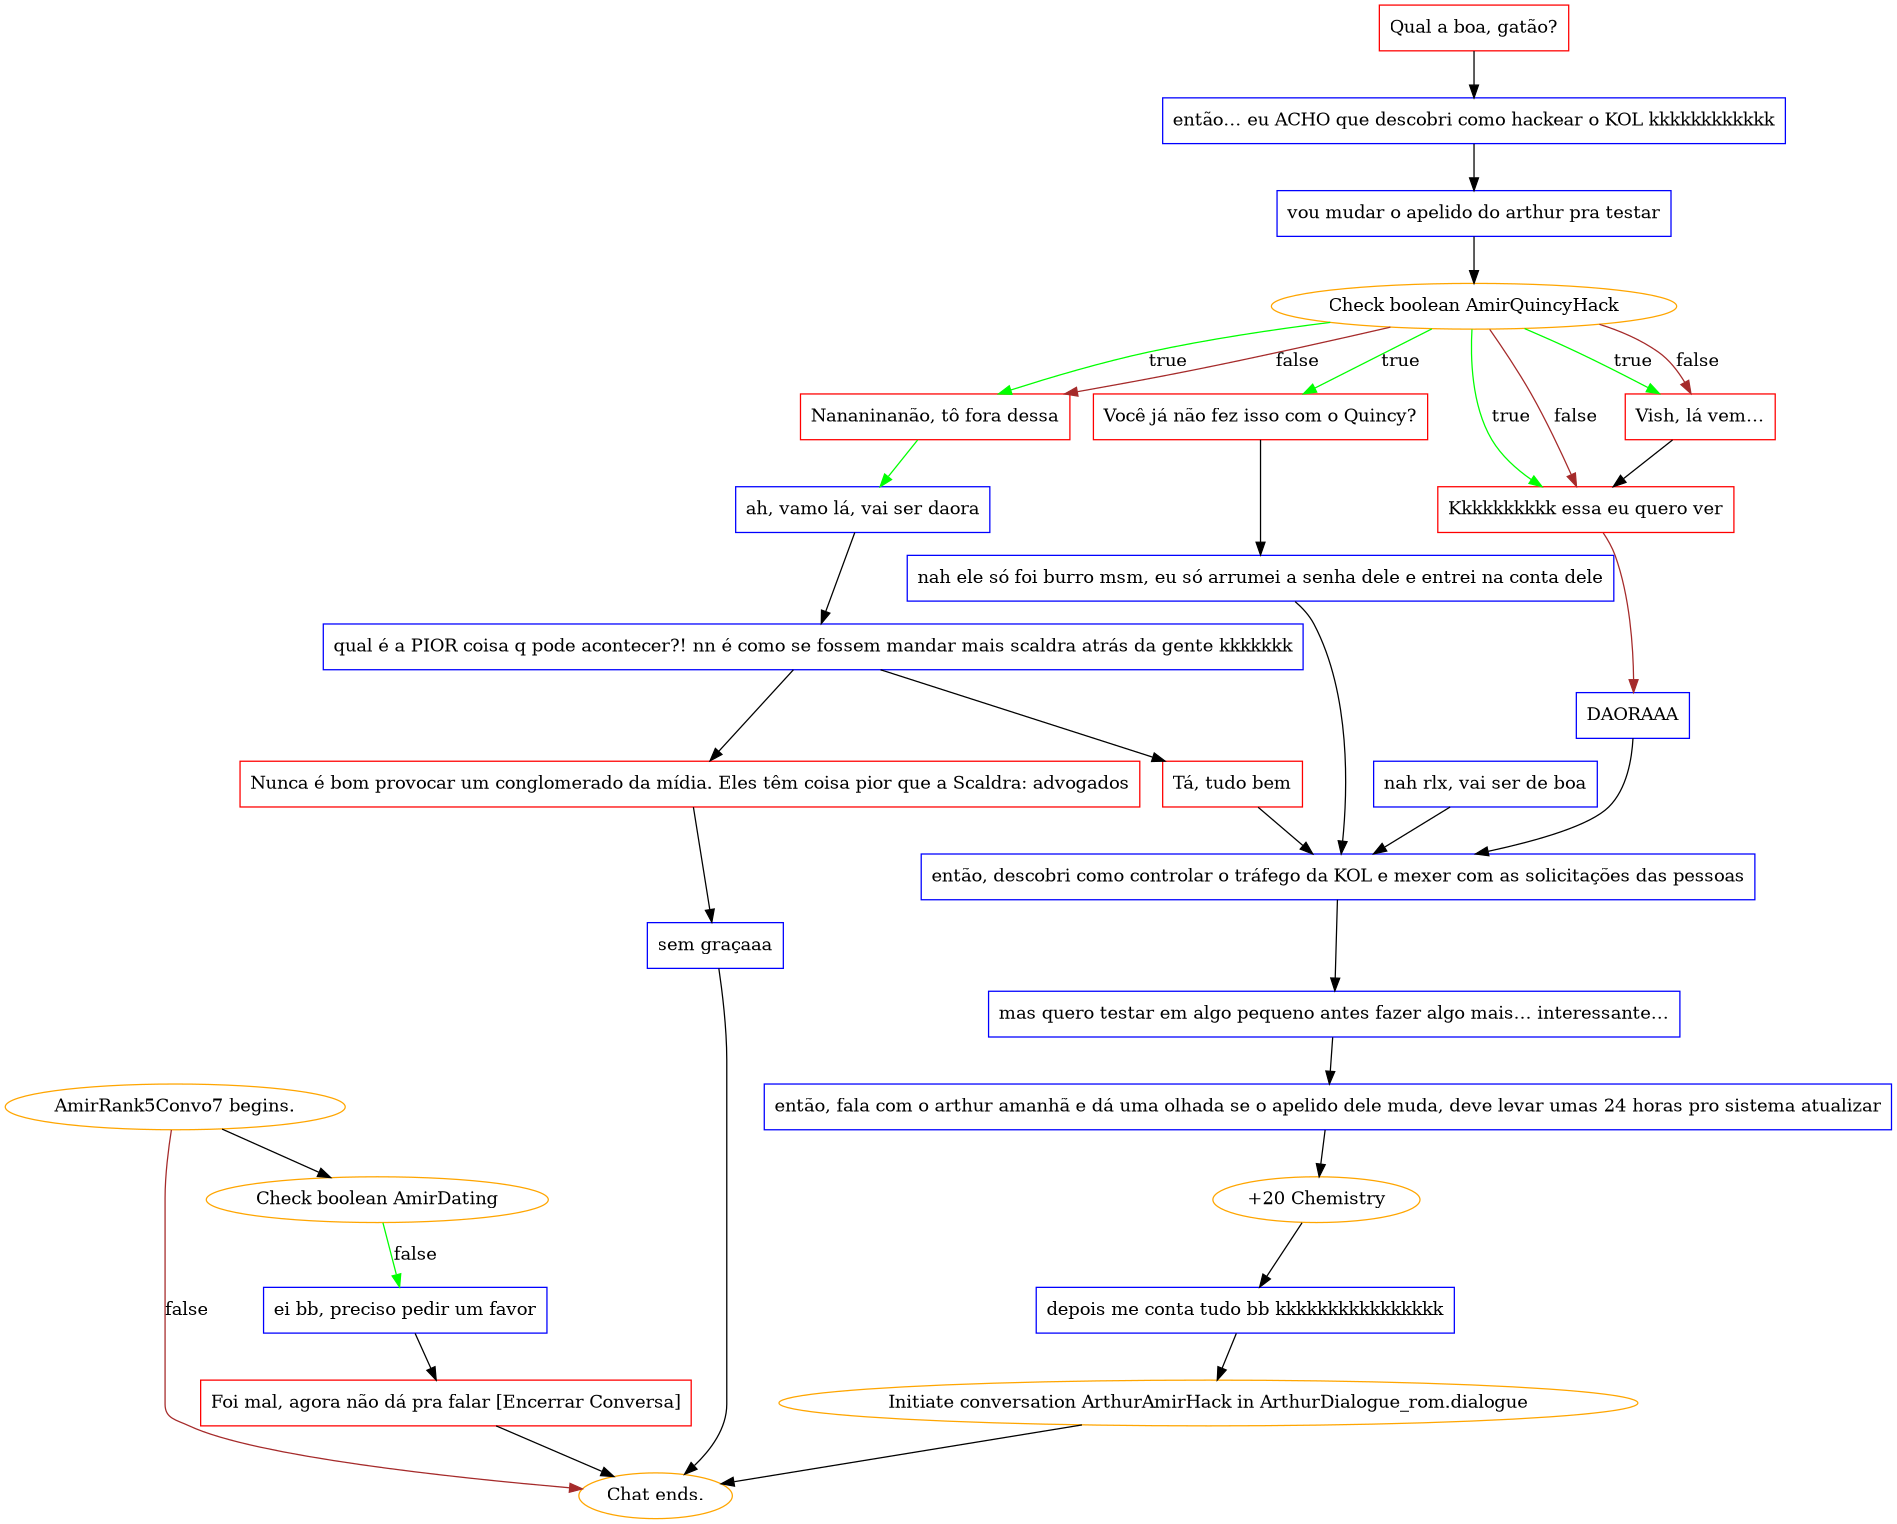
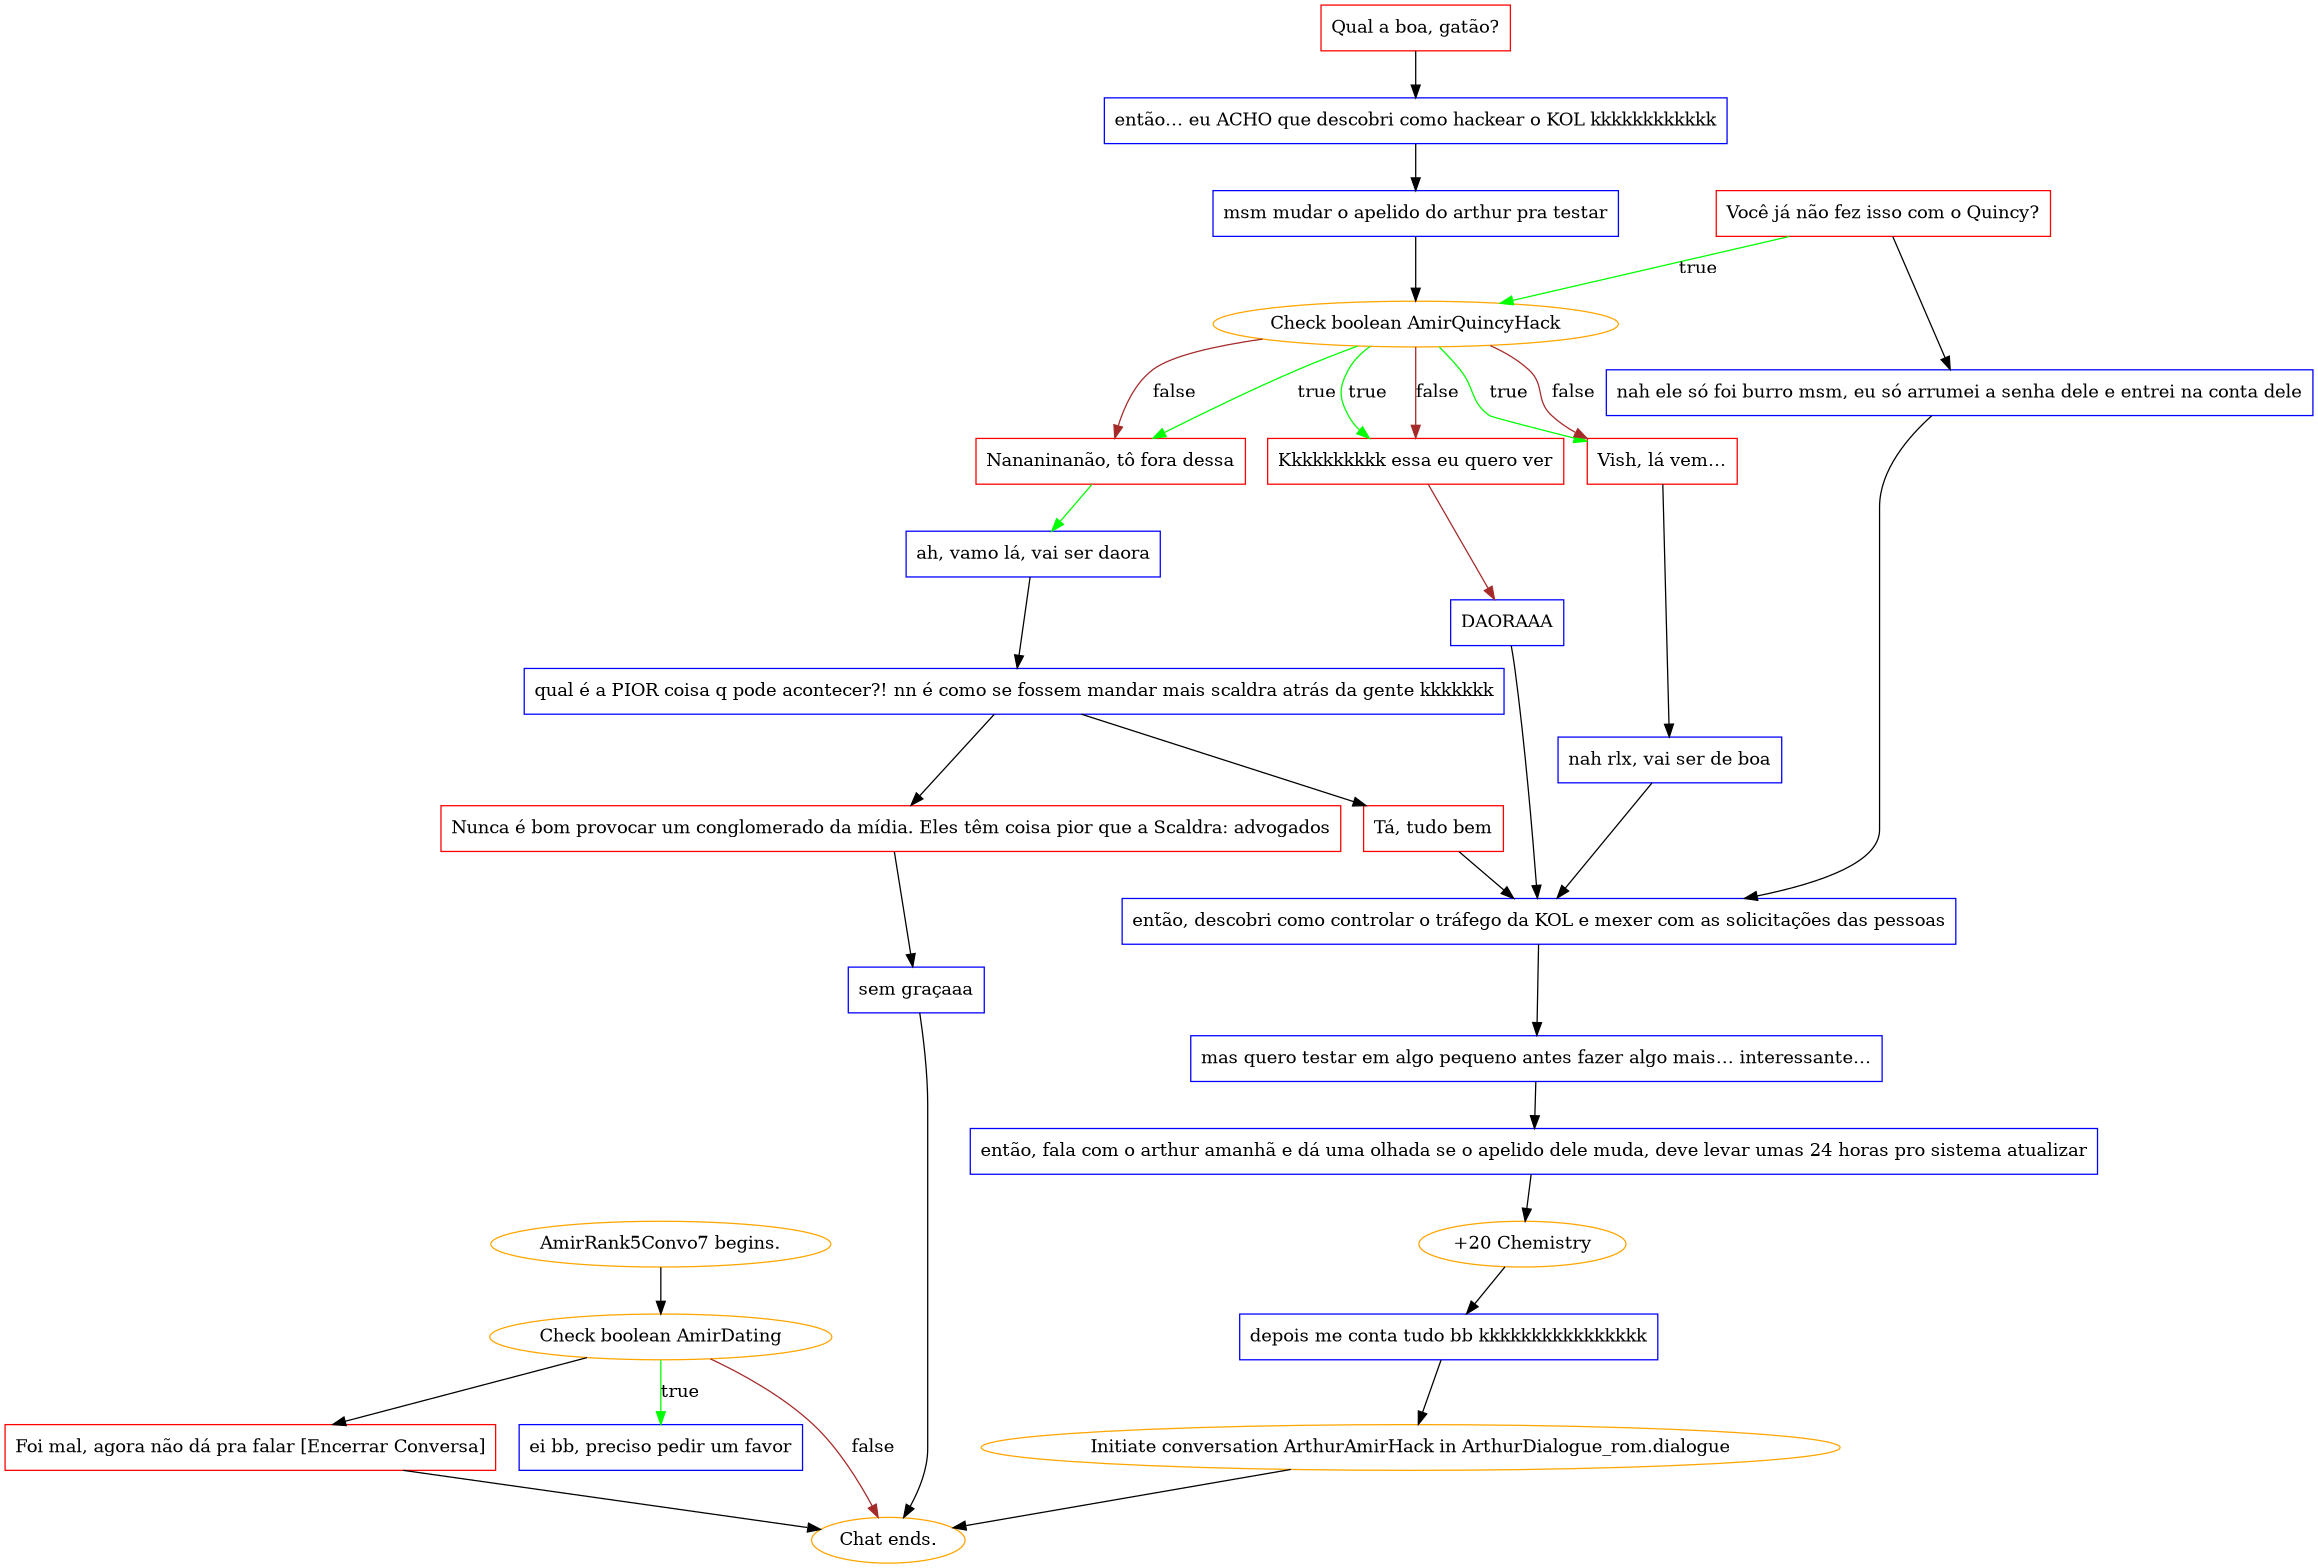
node "vou mudar o apelido do arthur pra testar": label "vou mudar o apelido do arthur pra testar" -> "msm mudar o apelido do arthur pra testar"
edge "Check boolean AmirQuincyHack" -> "Você já não fez isso com o Quincy?": reversed
edge "Vish, lá vem…" -> "Kkkkkkkkkk essa eu quero ver": now "Vish, lá vem…" -> "nah rlx, vai ser de boa"
edge "Check boolean AmirDating" -> "ei bb, preciso pedir um favor": label "false" -> "true"
edge "ei bb, preciso pedir um favor" -> "Foi mal, agora não dá pra falar [Encerrar Conversa]": now "Check boolean AmirDating" -> "Foi mal, agora não dá pra falar [Encerrar Conversa]"
edge "AmirRank5Convo7 begins." -> "Chat ends.": now "Check boolean AmirDating" -> "Chat ends."
